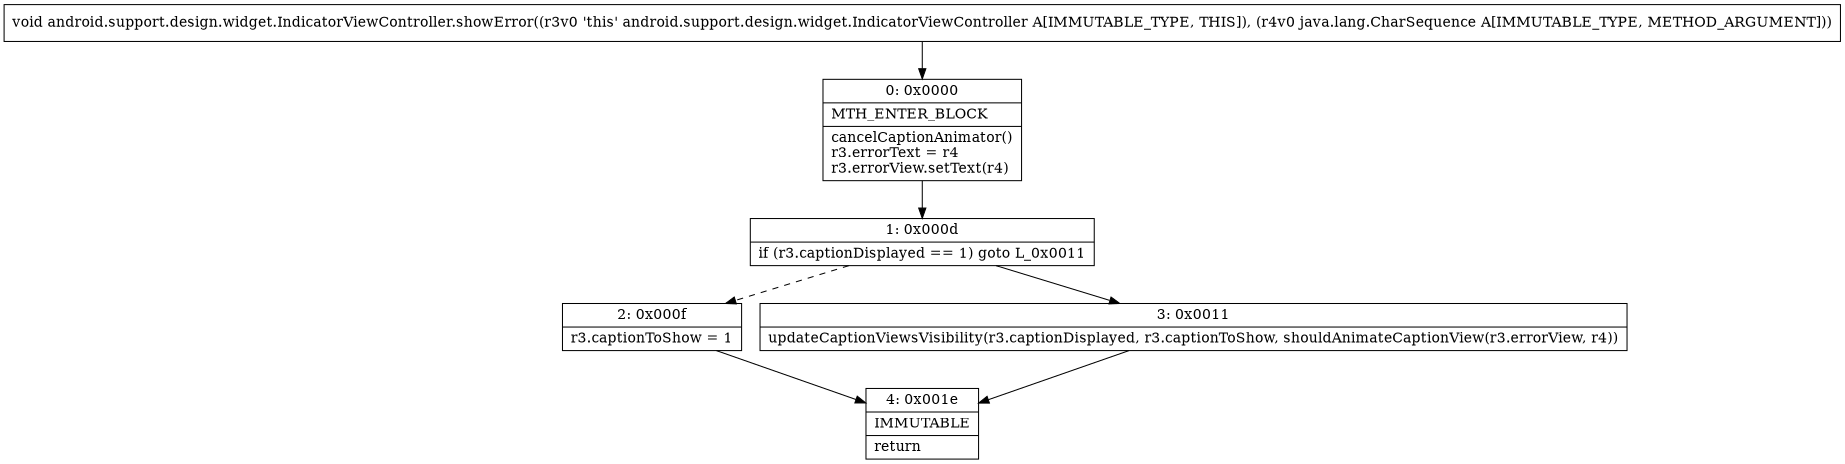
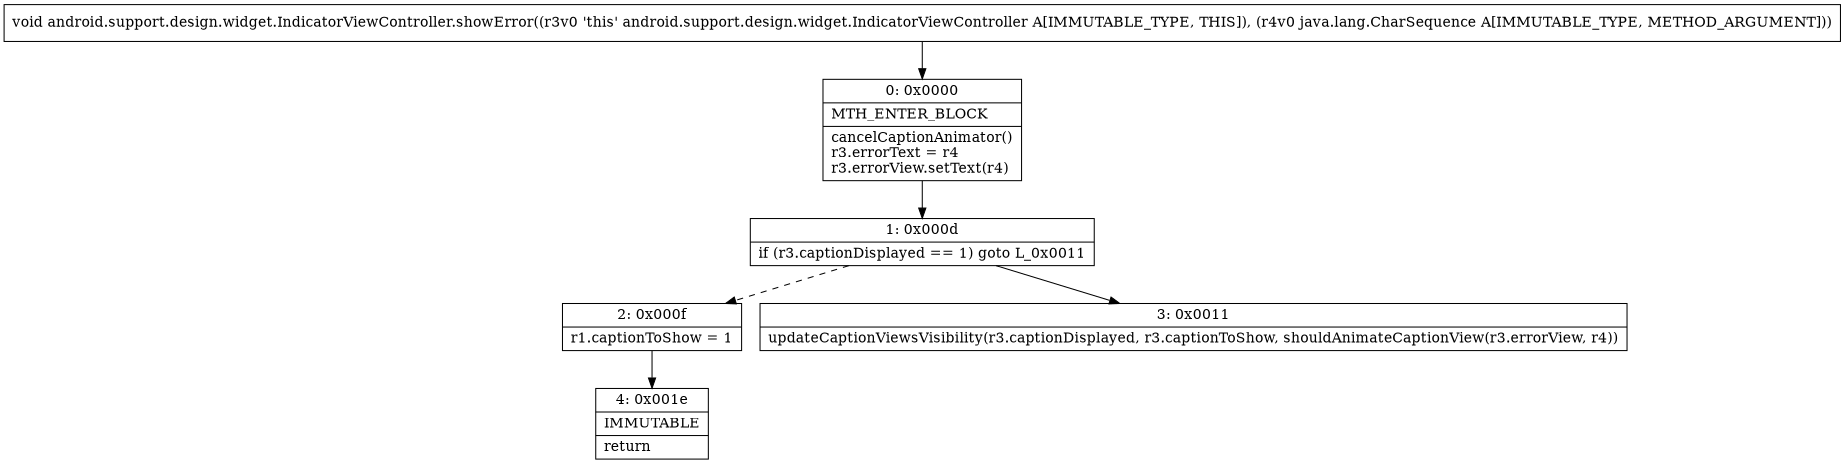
node "2: 0x000f": text "r3.captionToShow = 1" -> "r1.captionToShow = 1"
edge "3: 0x0011" -> "4: 0x001e": removed
